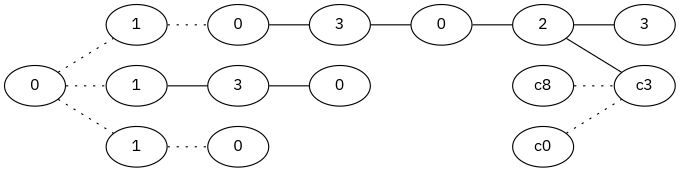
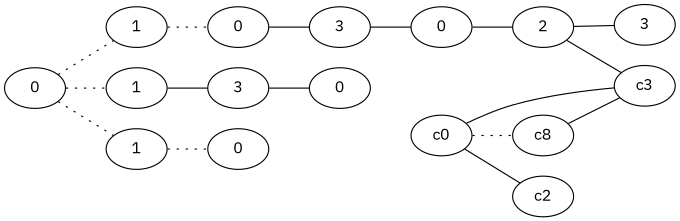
edge "c8" -- "c3": style dotted -> solid
edge "c3" -- "c0": style dotted -> solid
edge "c0" -- "c8": added
node "c2": added
